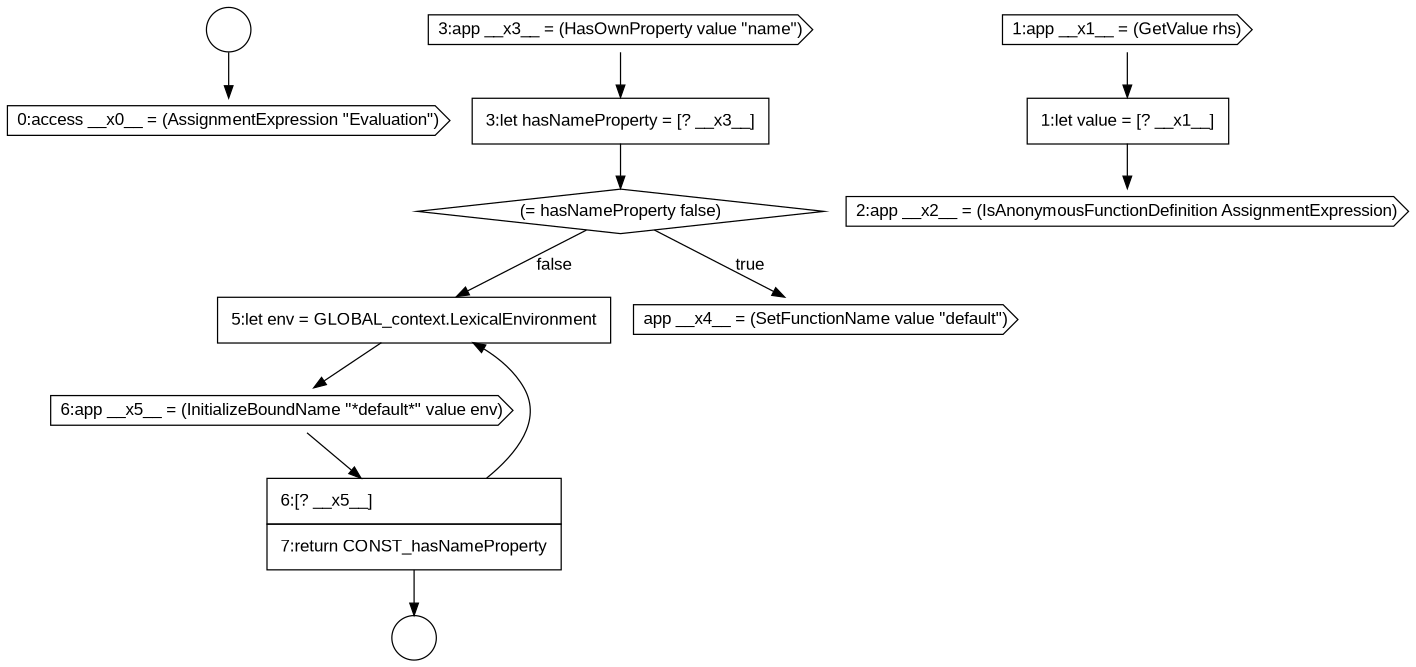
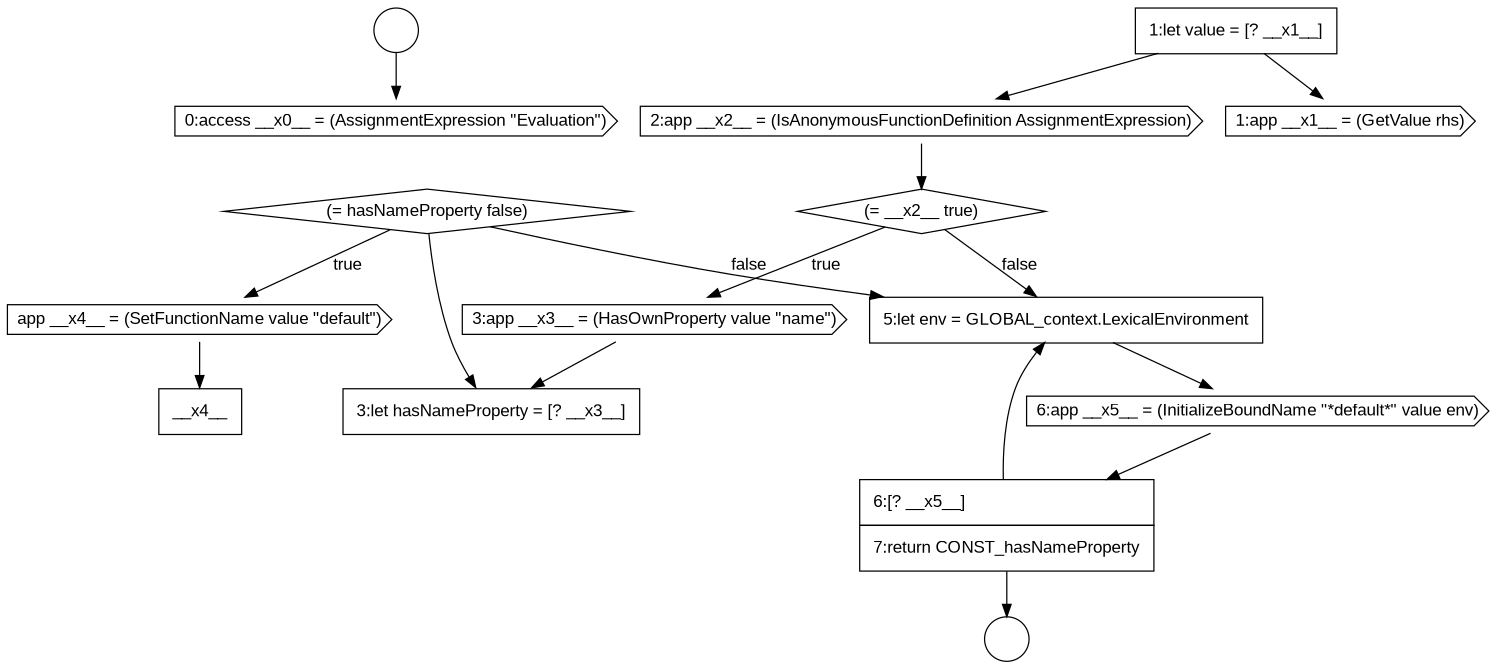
edge "1:app __x1__ = (GetValue rhs)" -> "1:let value = [? __x1__]": reversed
edge "3:let hasNameProperty = [? __x3__]" -> "(= hasNameProperty false)": reversed
node "(= __x2__ true)": added
node "__x4__": added
